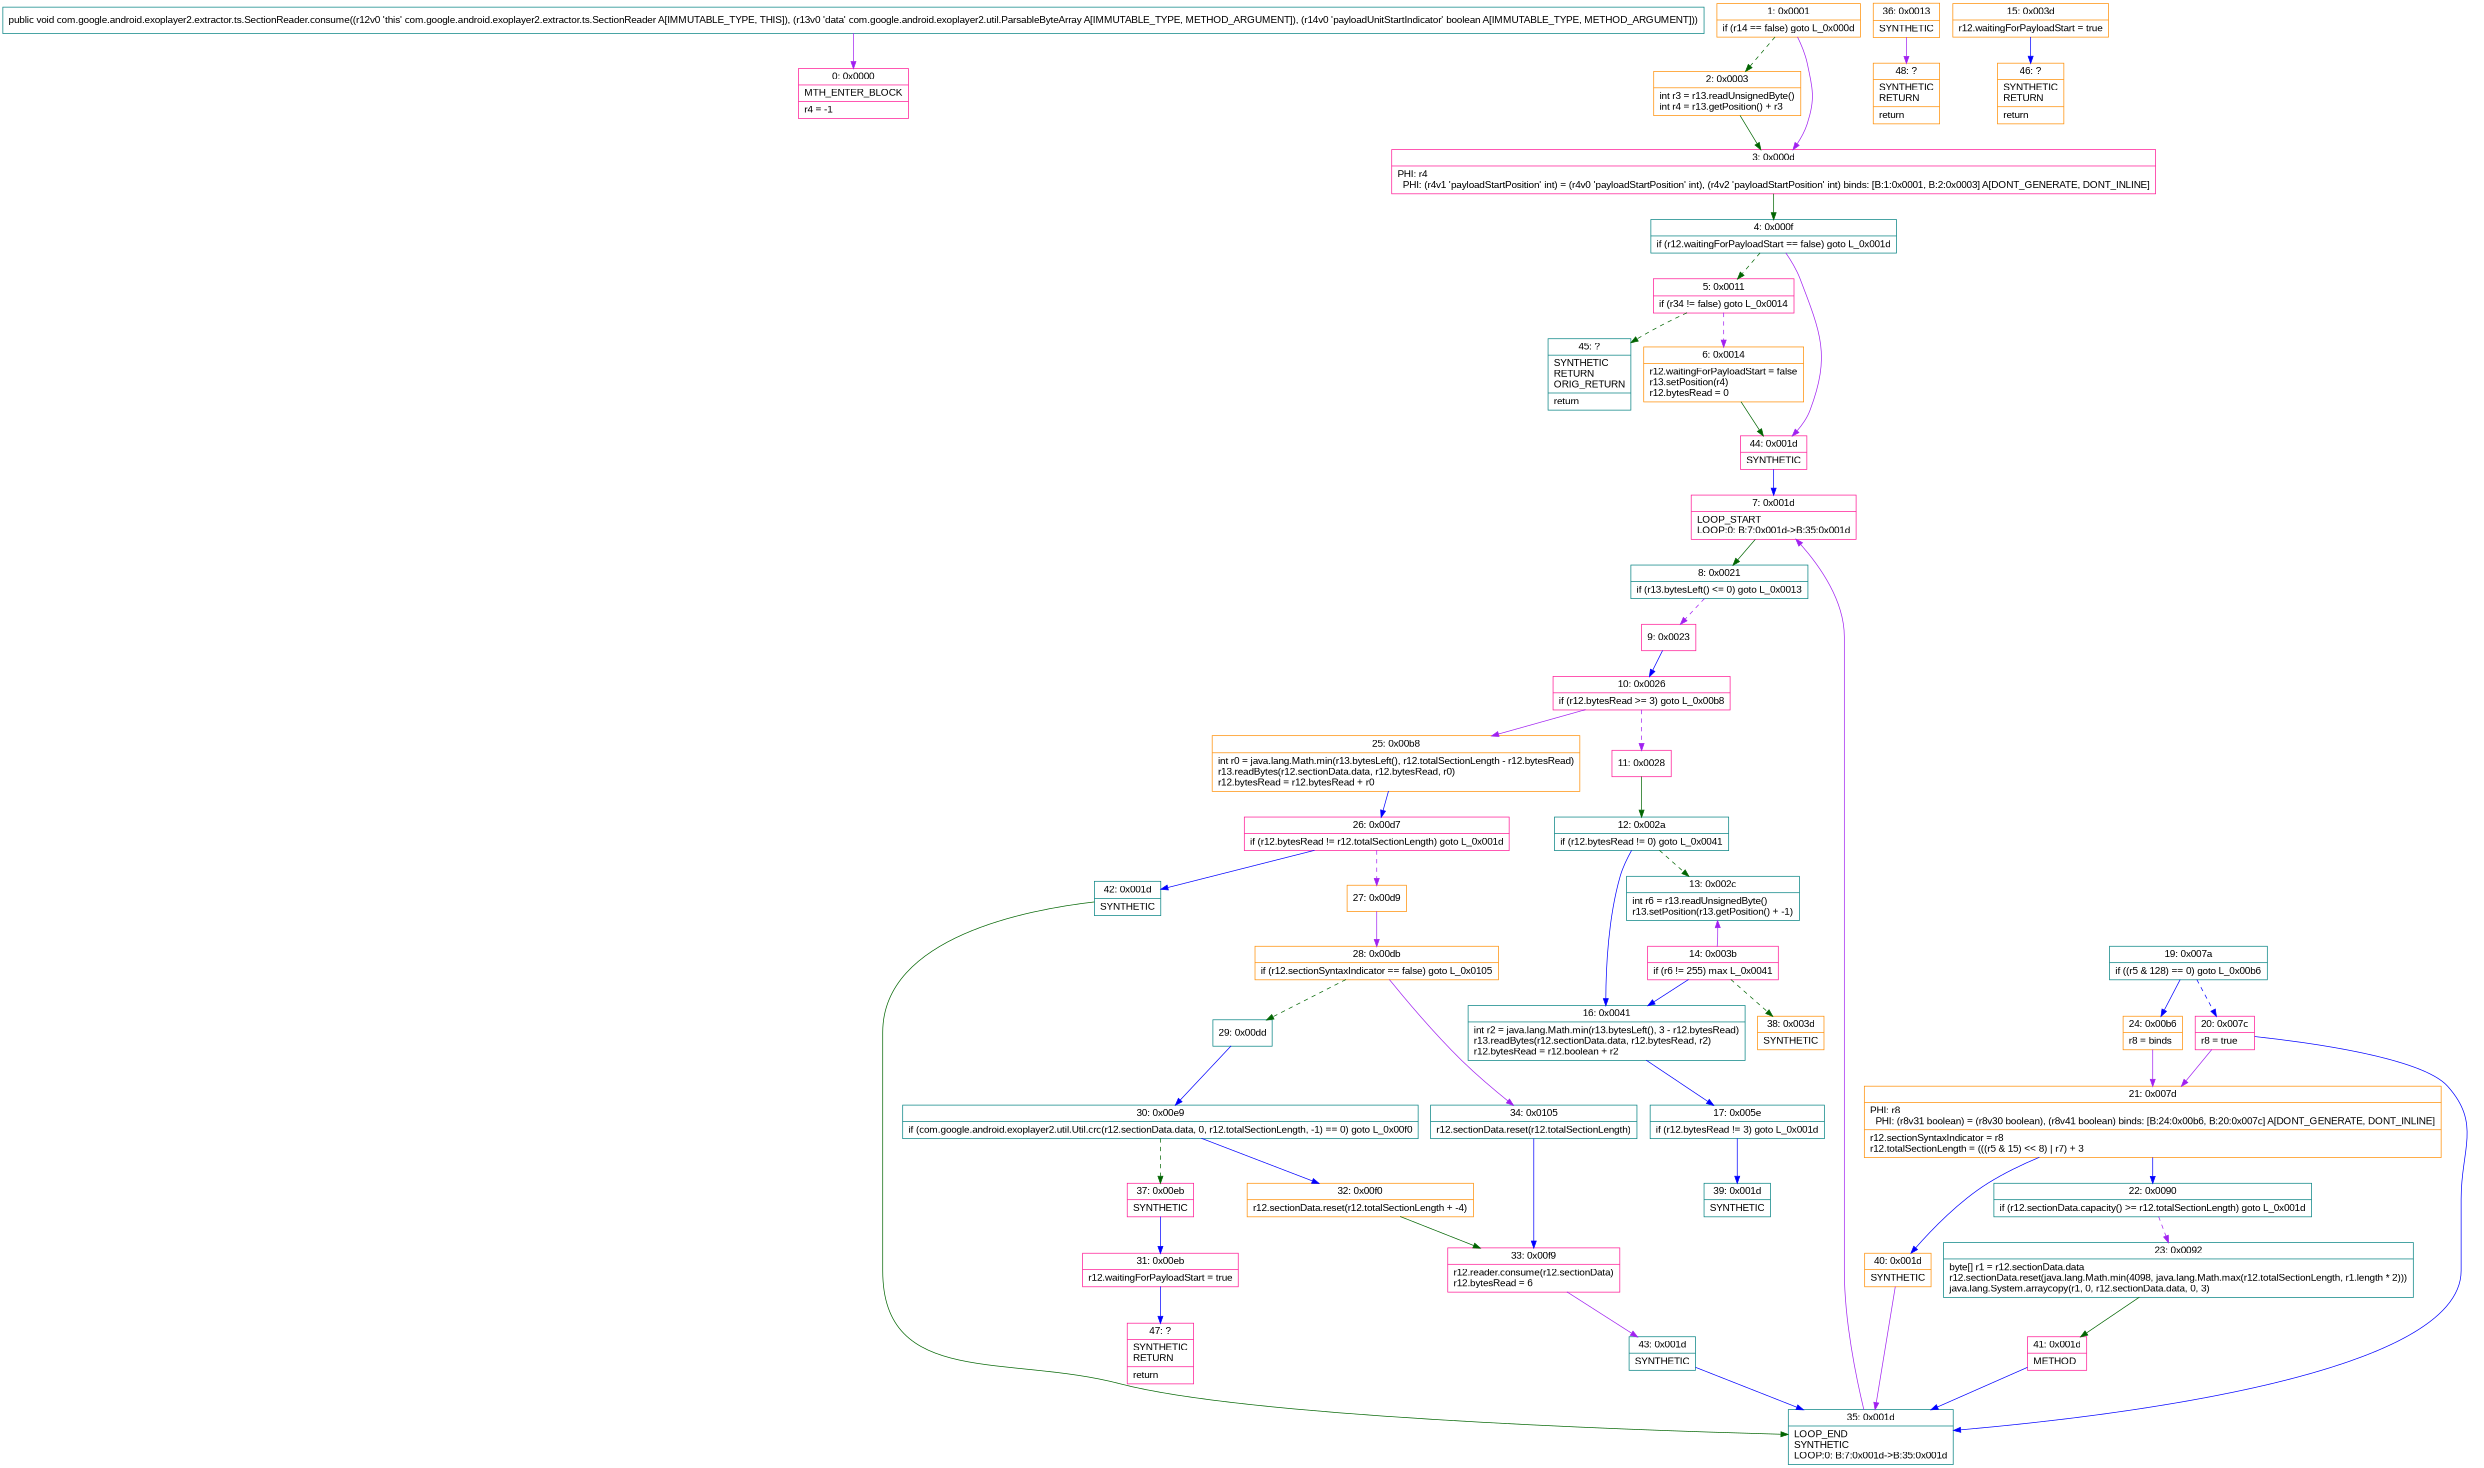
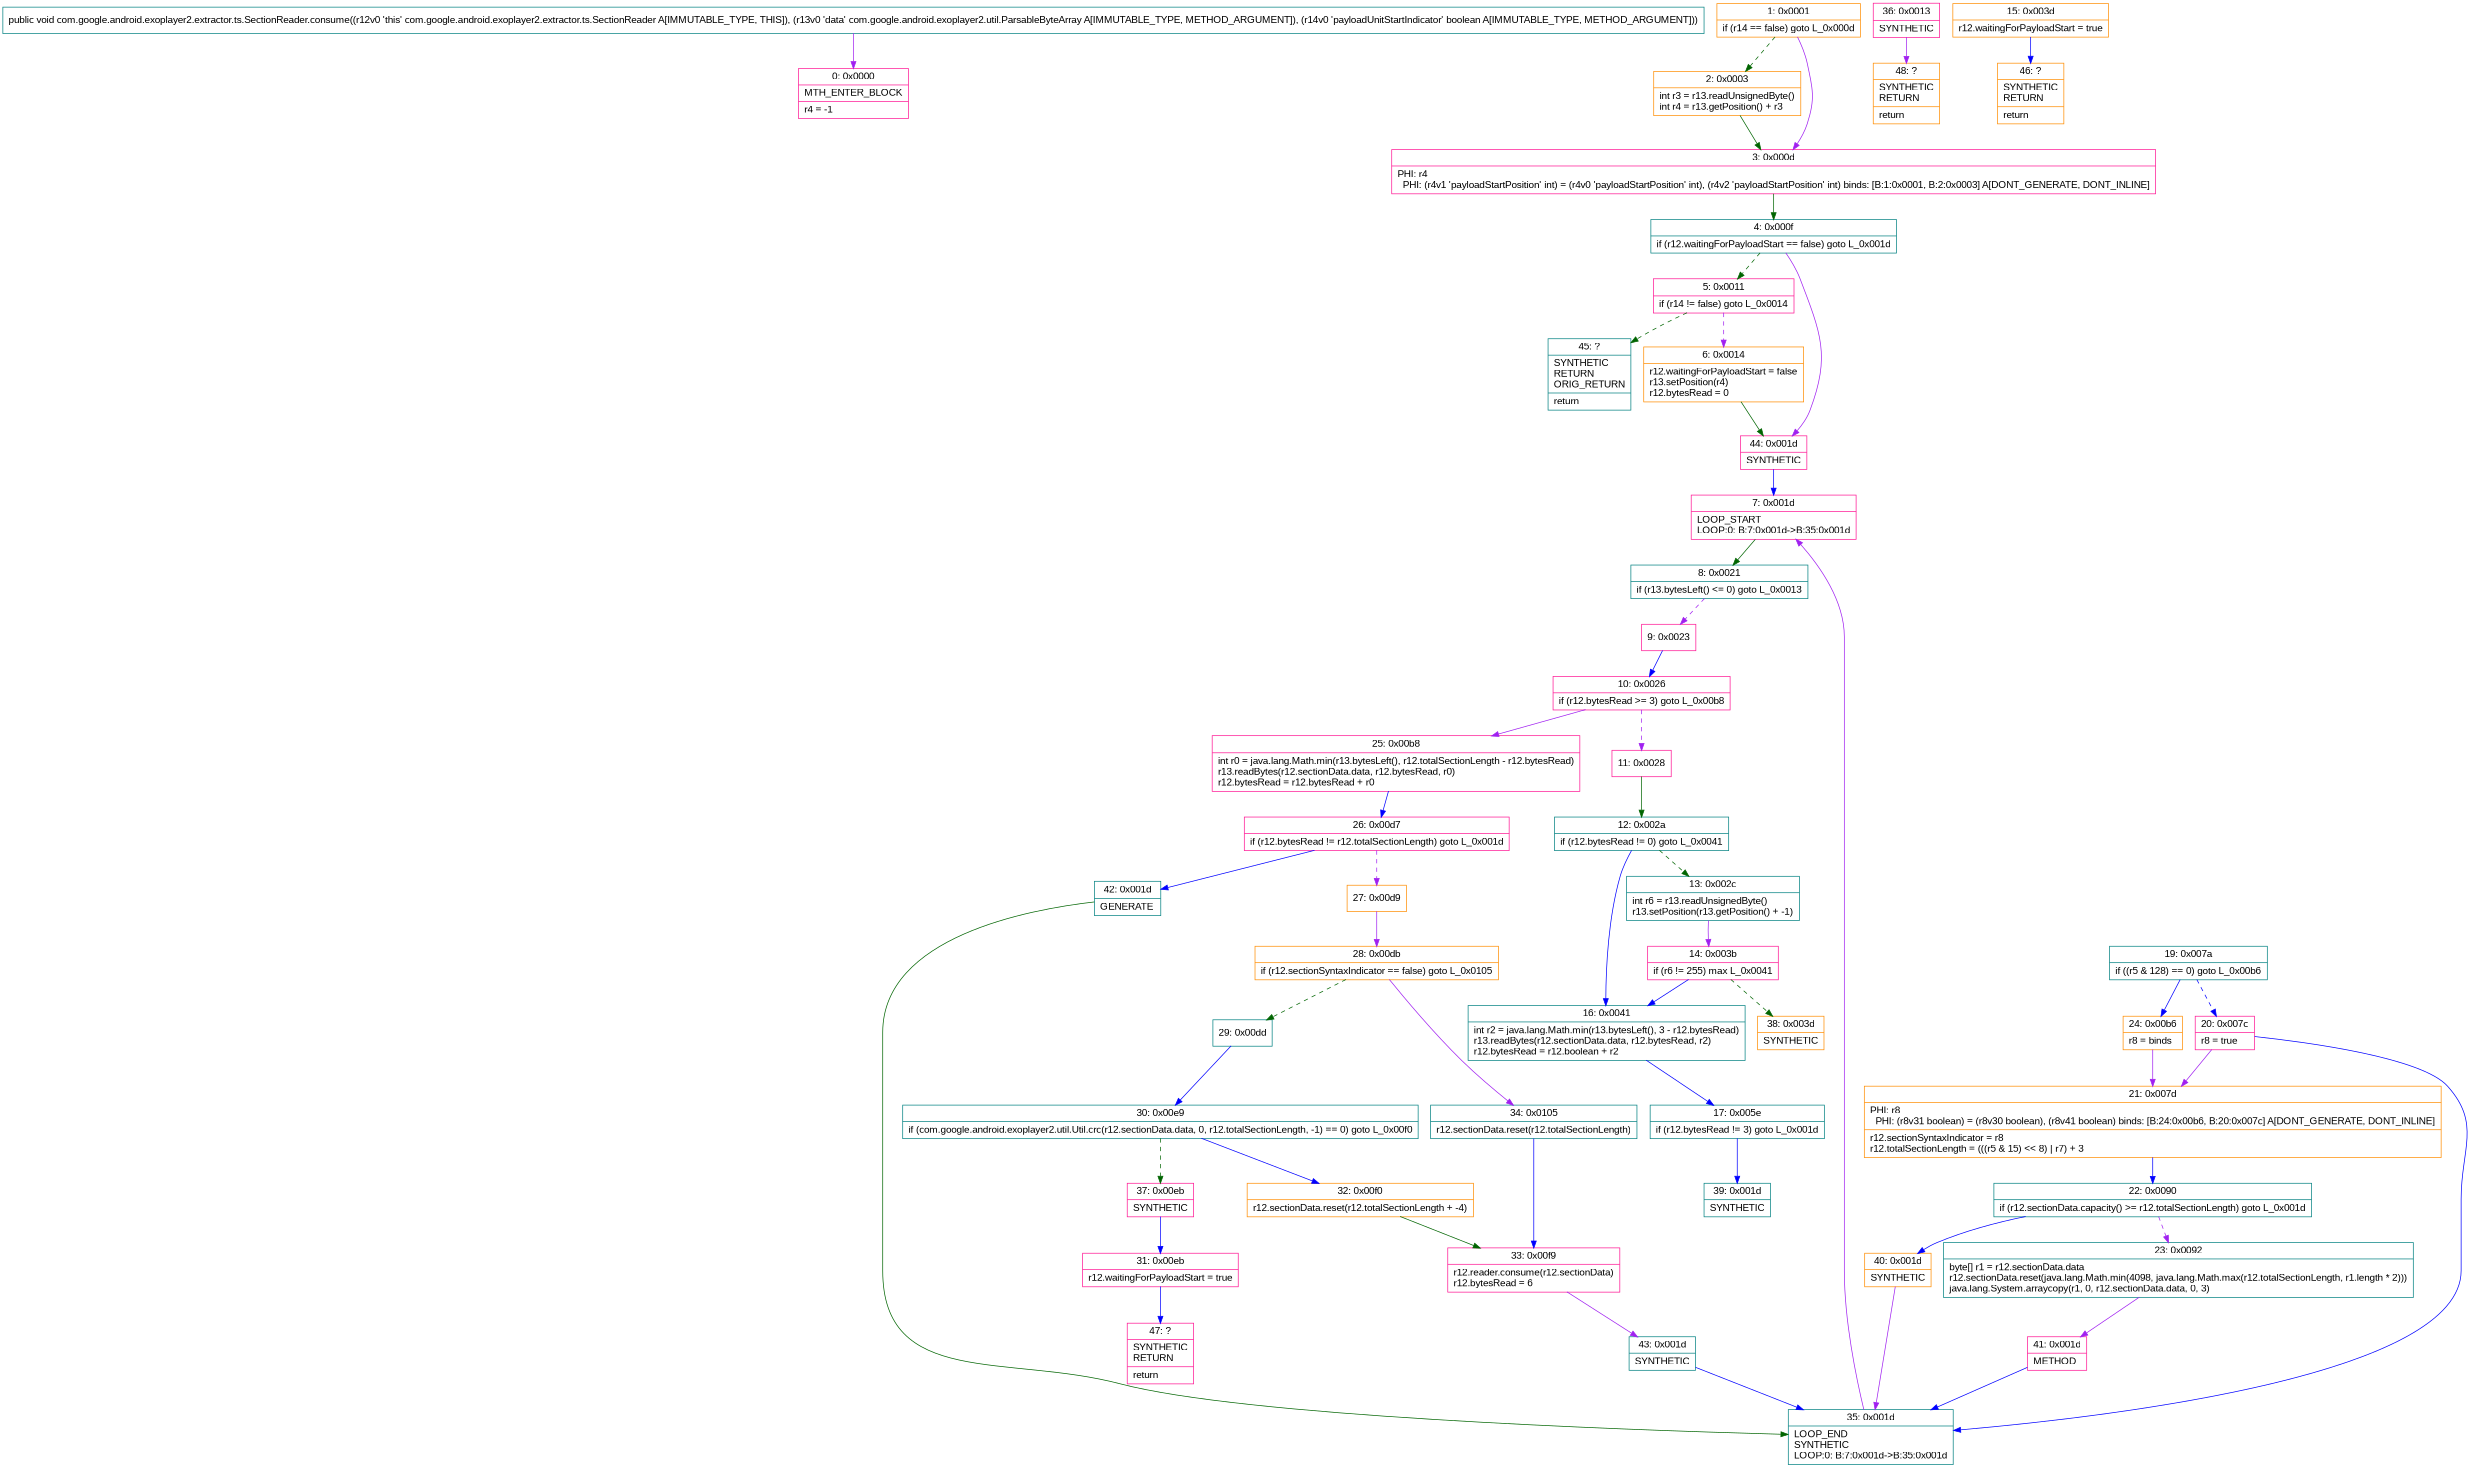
node "36: 0x0013": color darkorange -> deeppink
node "5: 0x0011": text "if (r34 != false) goto L_0x0014" -> "if (r14 != false) goto L_0x0014"
node "25: 0x00b8": color darkorange -> deeppink
node "42: 0x001d": text "SYNTHETIC" -> "GENERATE"
edge "14: 0x003b" -> "13: 0x002c": reversed
edge "21: 0x007d" -> "40: 0x001d": now "22: 0x0090" -> "40: 0x001d"
edge "23: 0x0092" -> "41: 0x001d": color darkgreen -> purple
